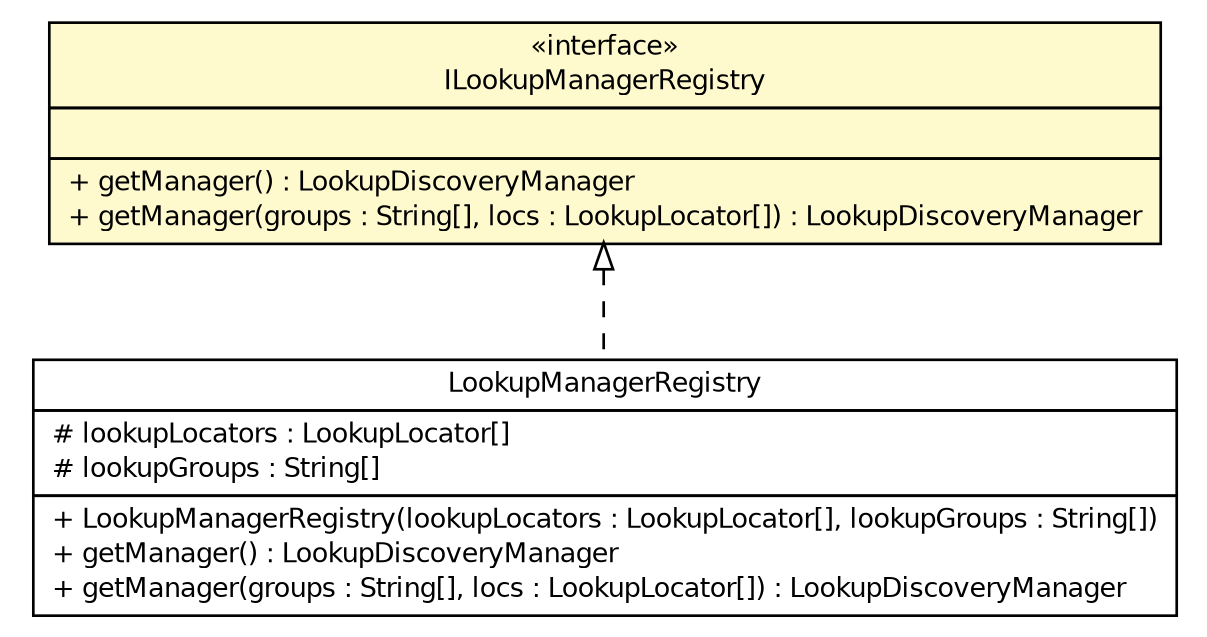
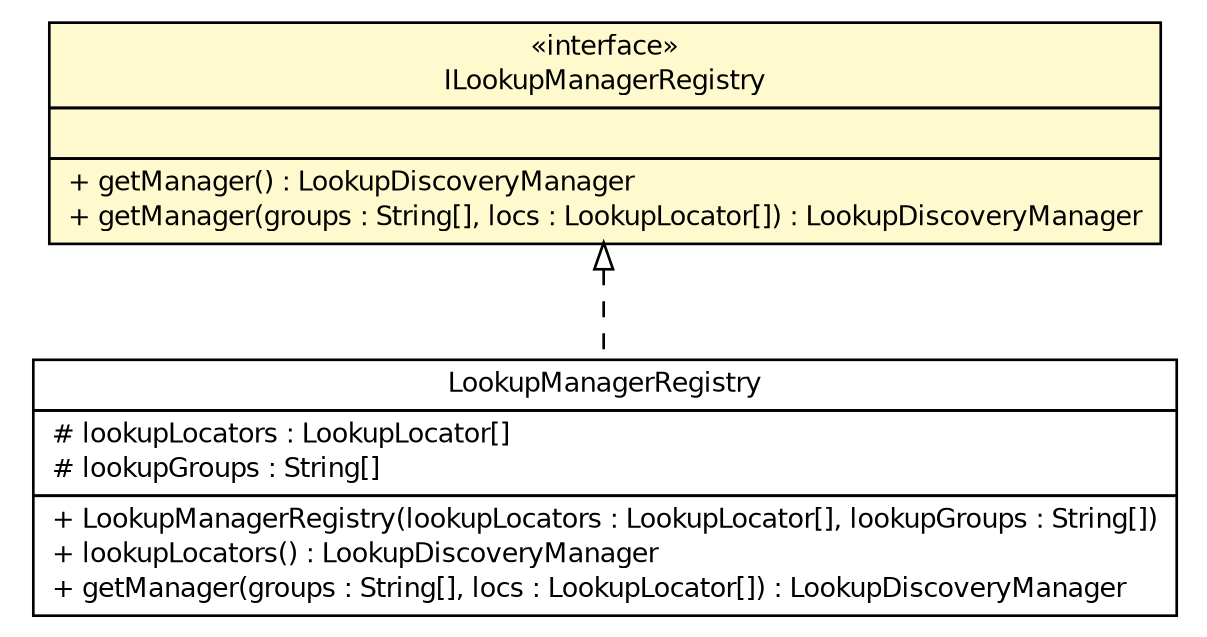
node "LookupManagerRegistry": text "+ getManager() : LookupDiscoveryManager" -> "+ lookupLocators() : LookupDiscoveryManager"
